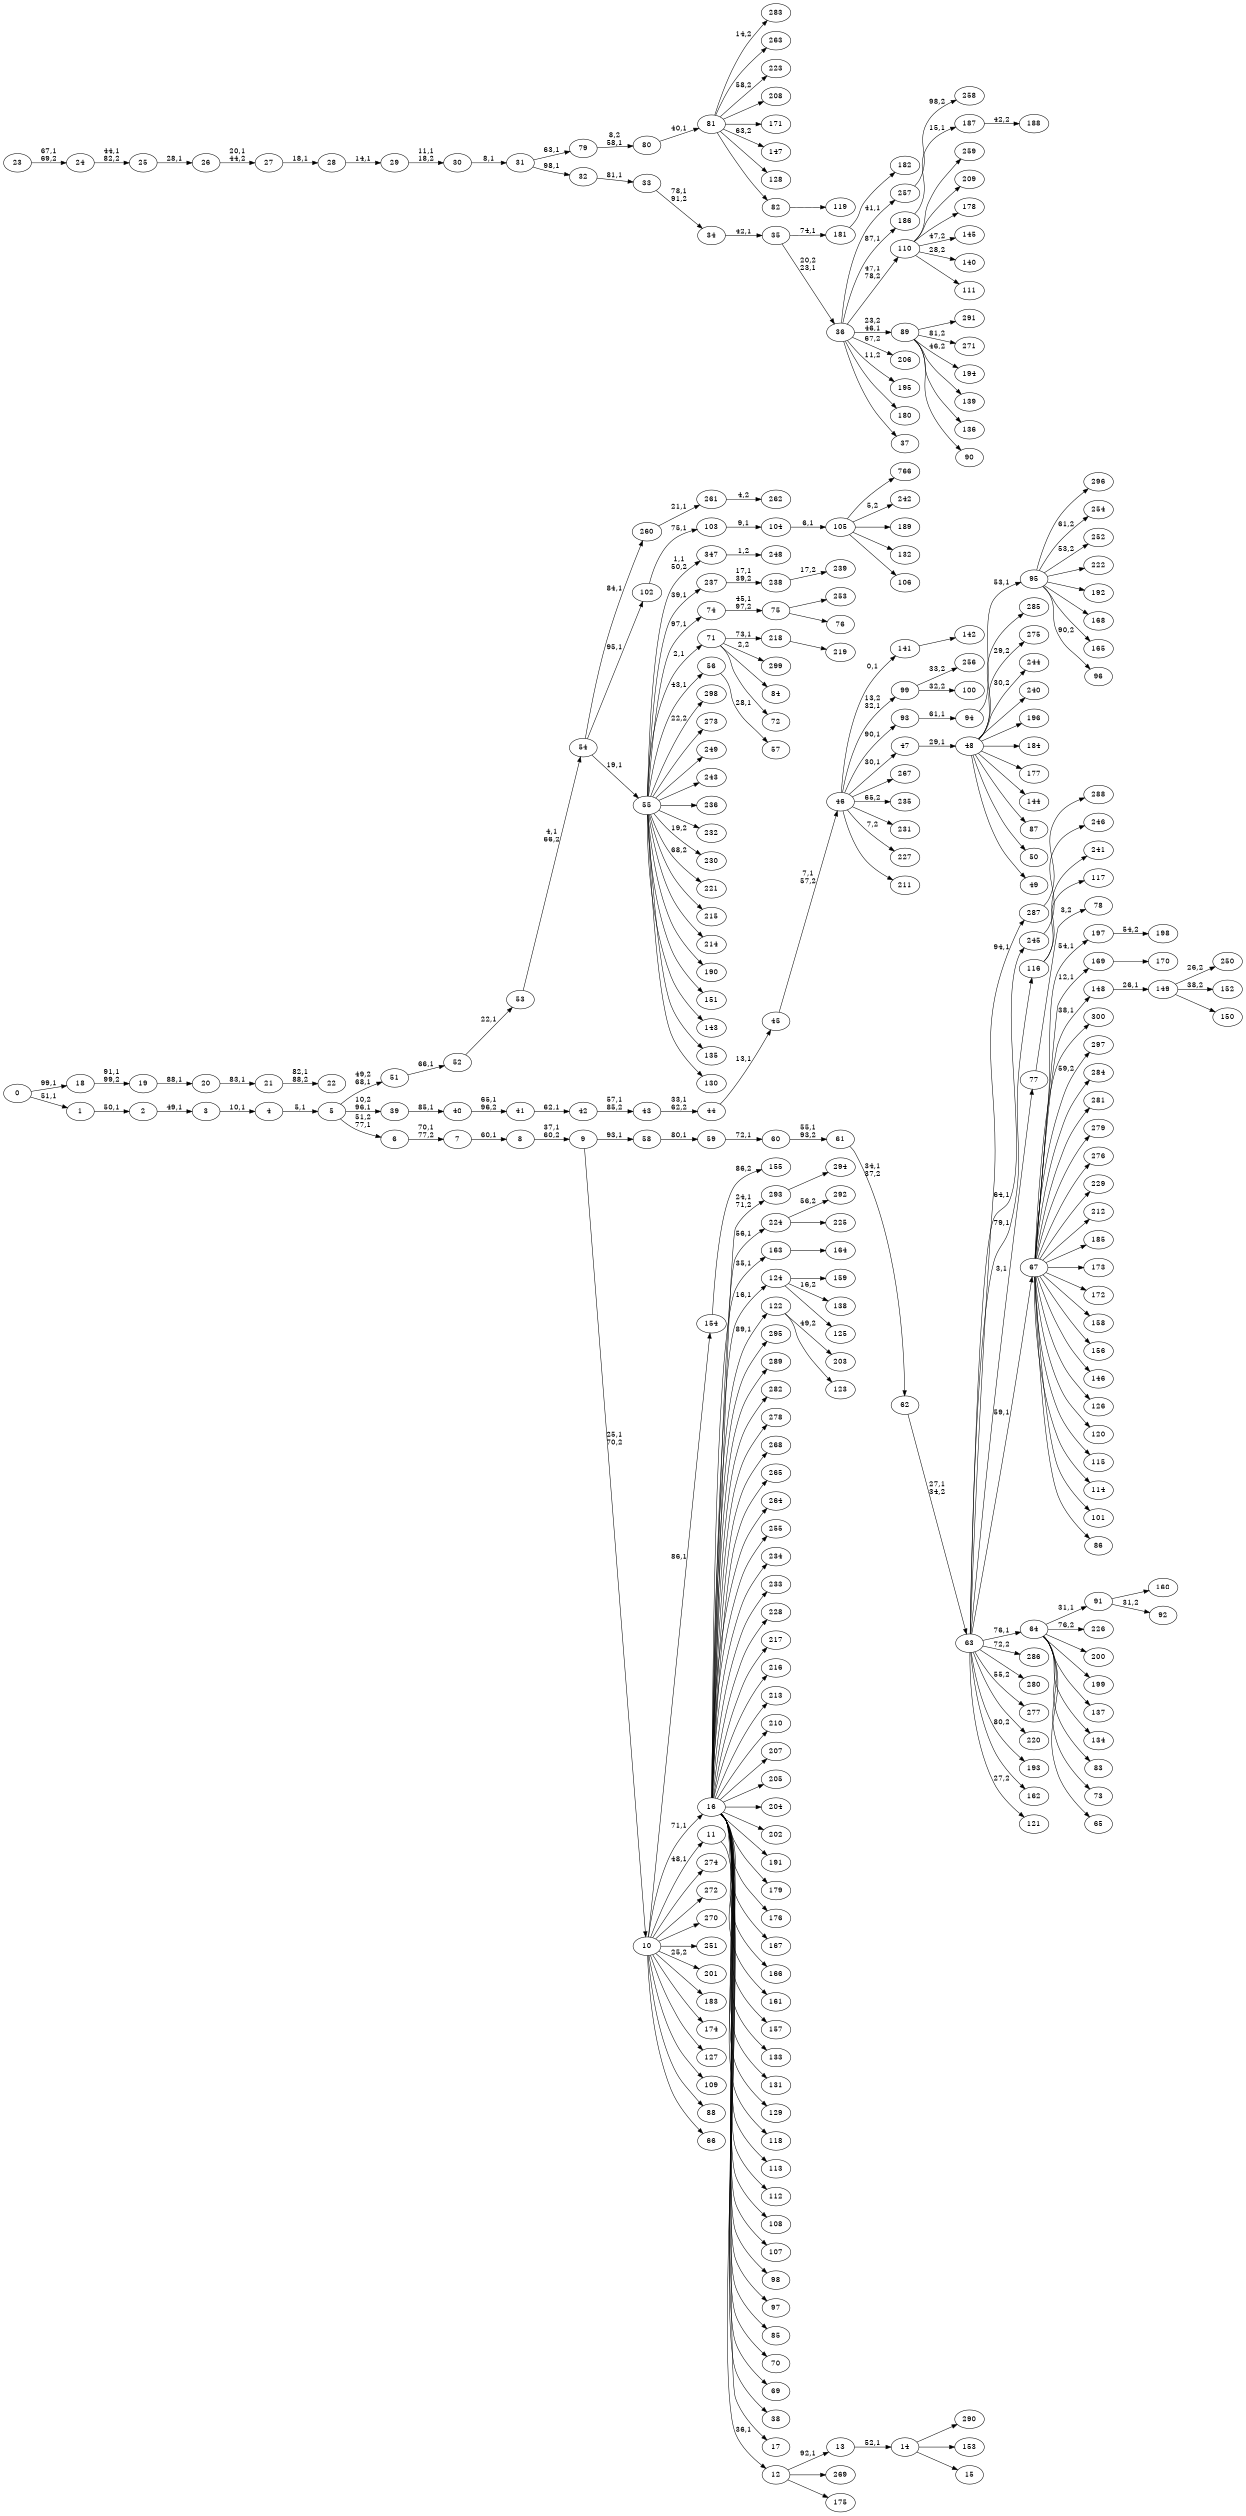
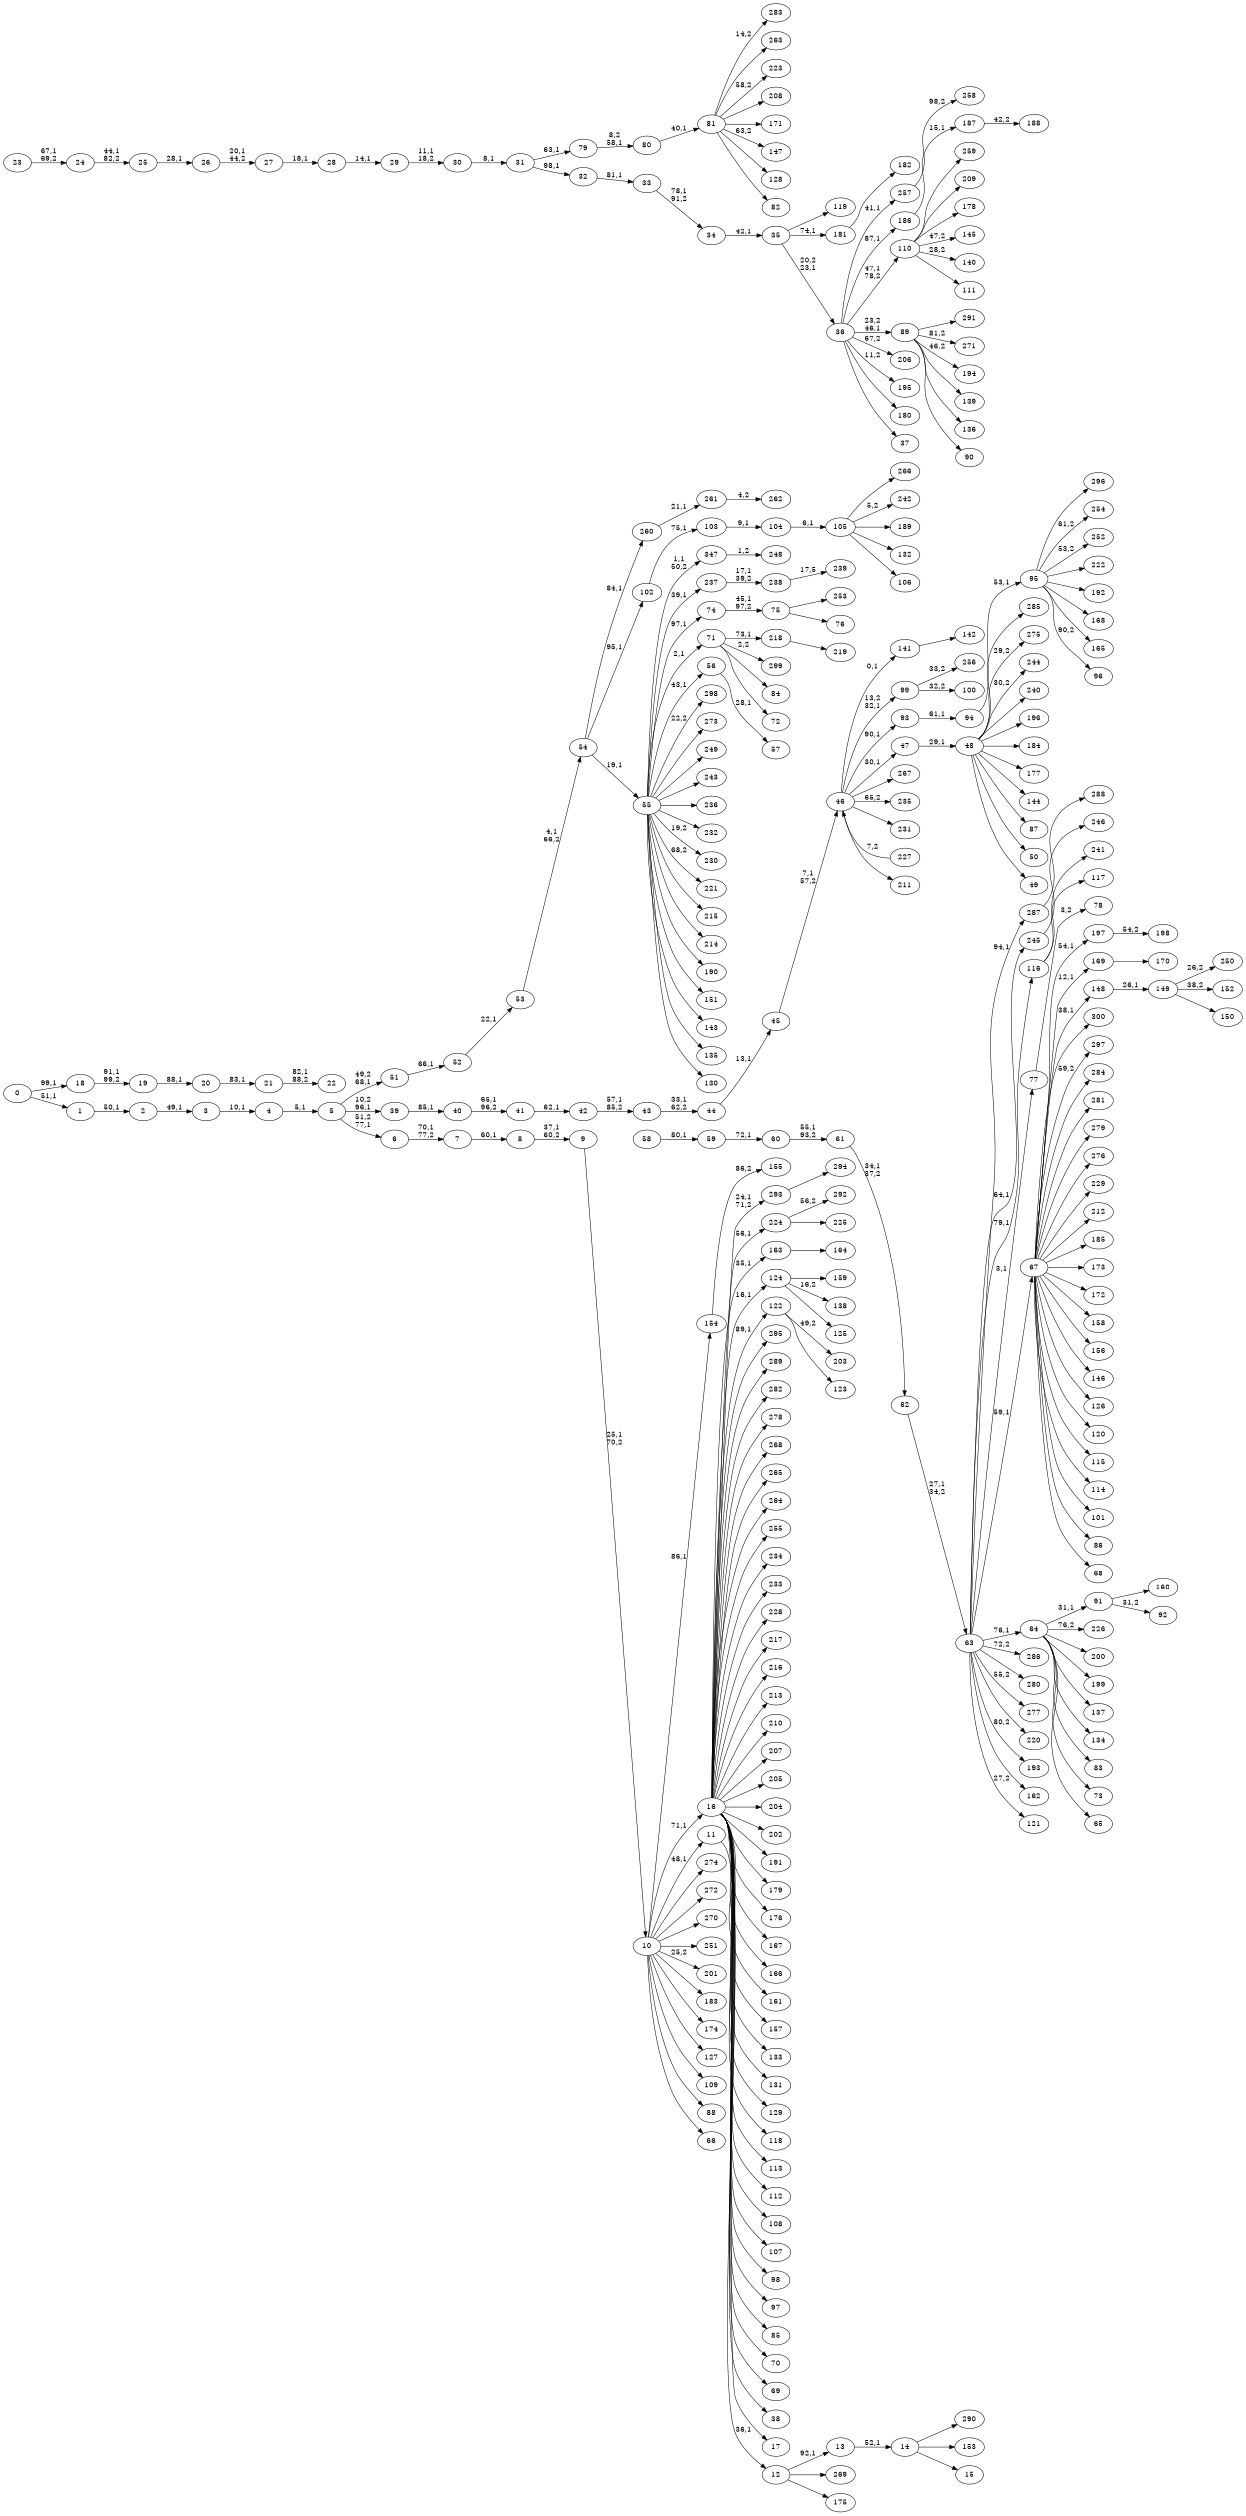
edge "82" -> "119": now "35" -> "119"
node "766": label "766" -> "266"
edge "238" -> "239": label "17,2" -> "17,5"
edge "46" -> "227": reversed
edge "9" -> "58": removed, label "93,1"
node "68": added
